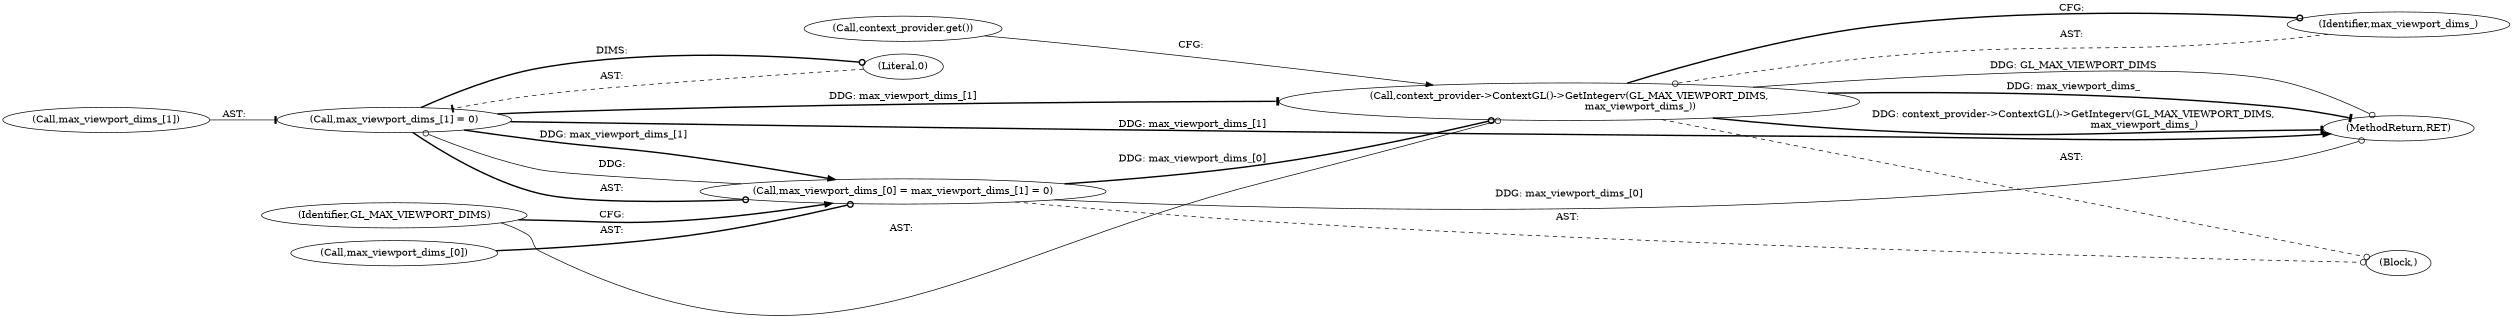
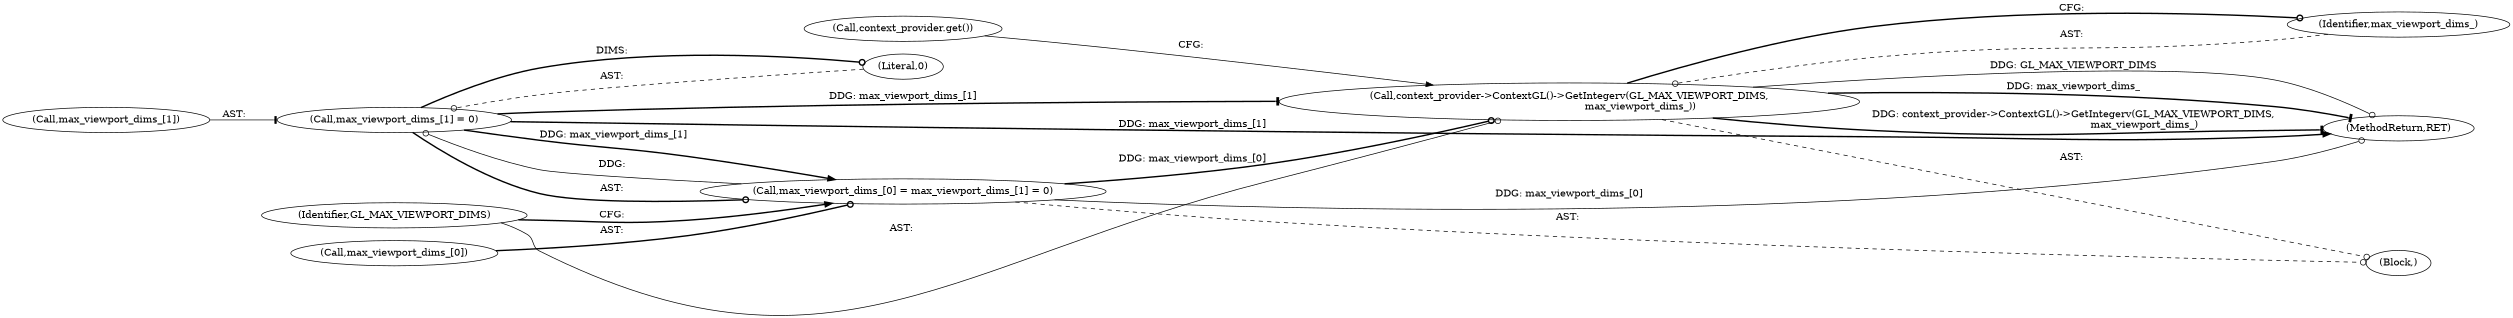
edge "(Literal,0)" -> "(Call,max_viewport_dims_[1] = 0)": arrowhead tee -> odot
